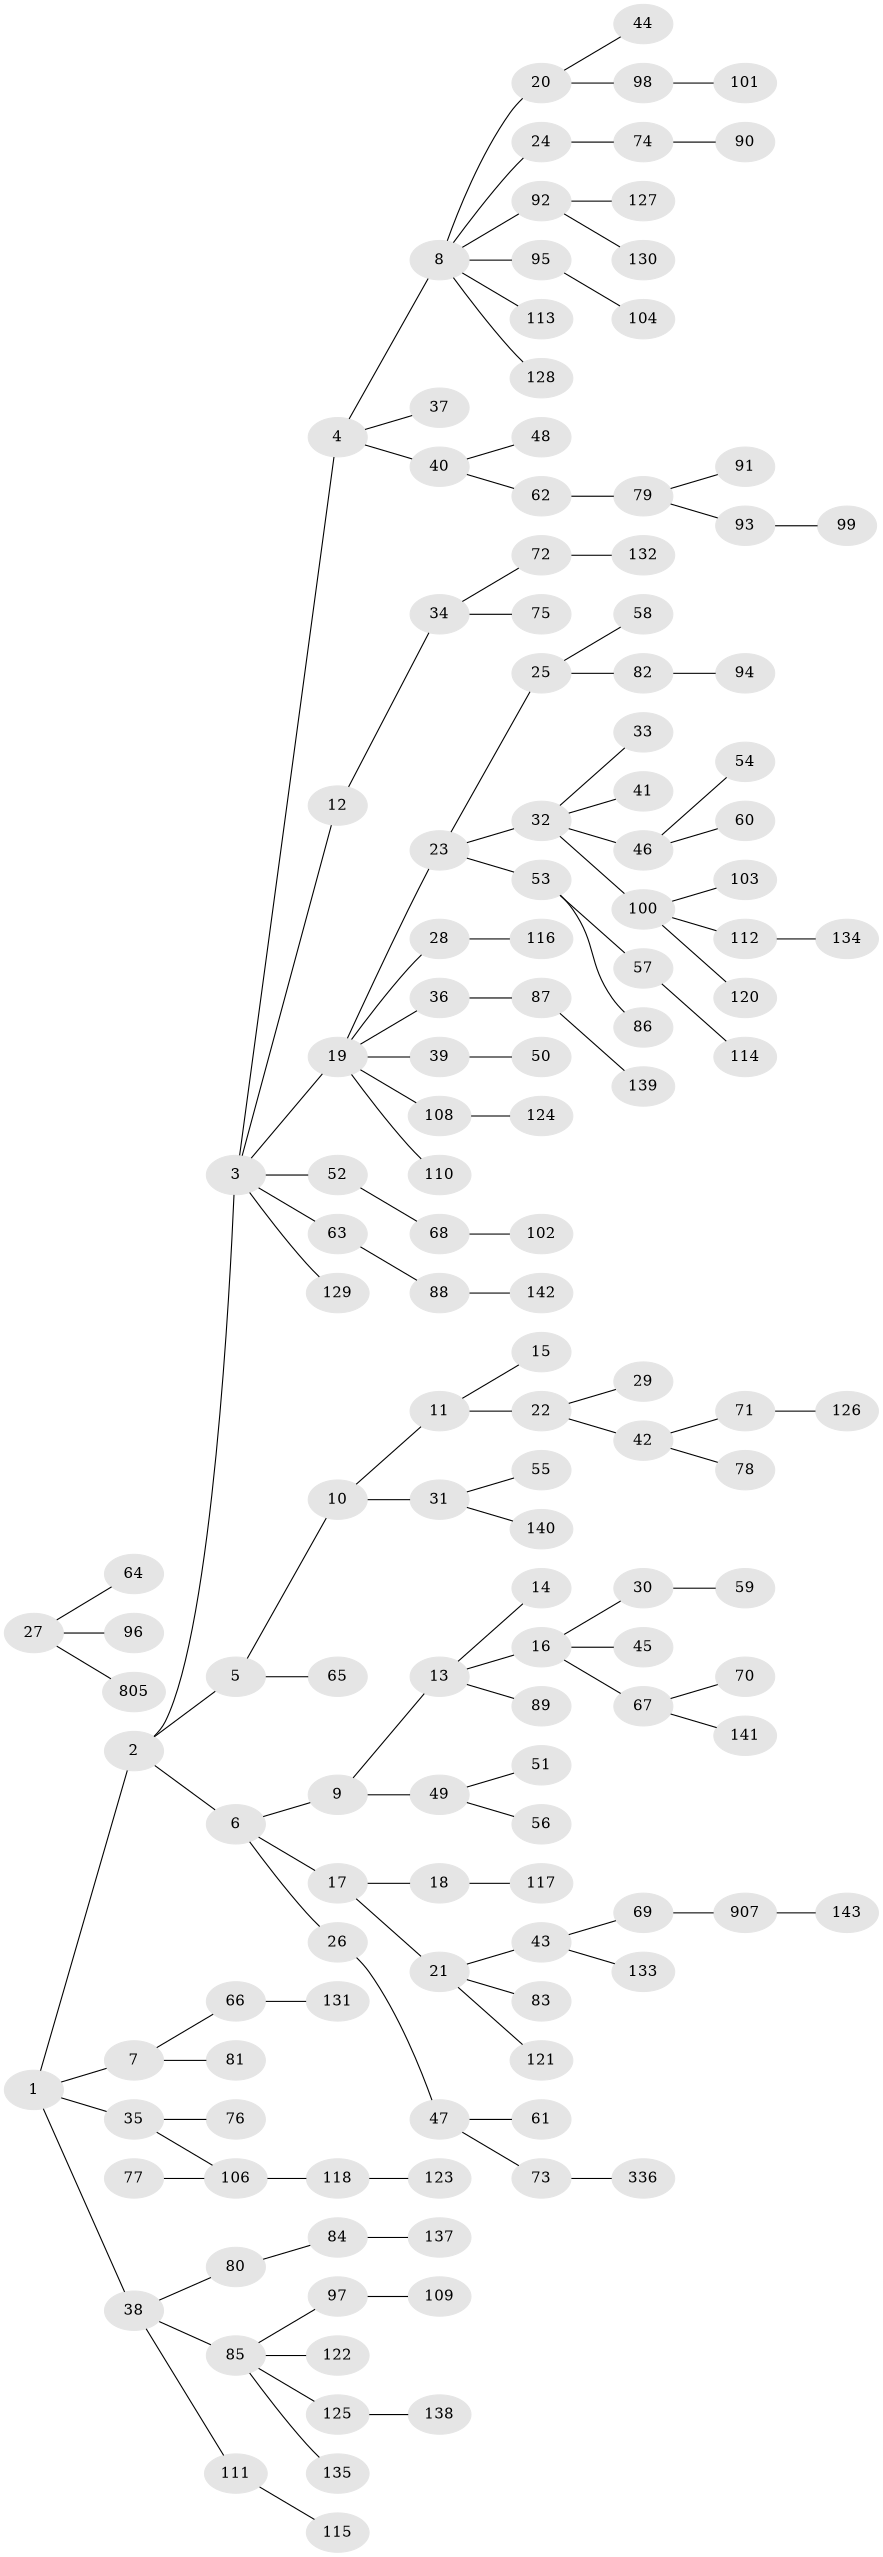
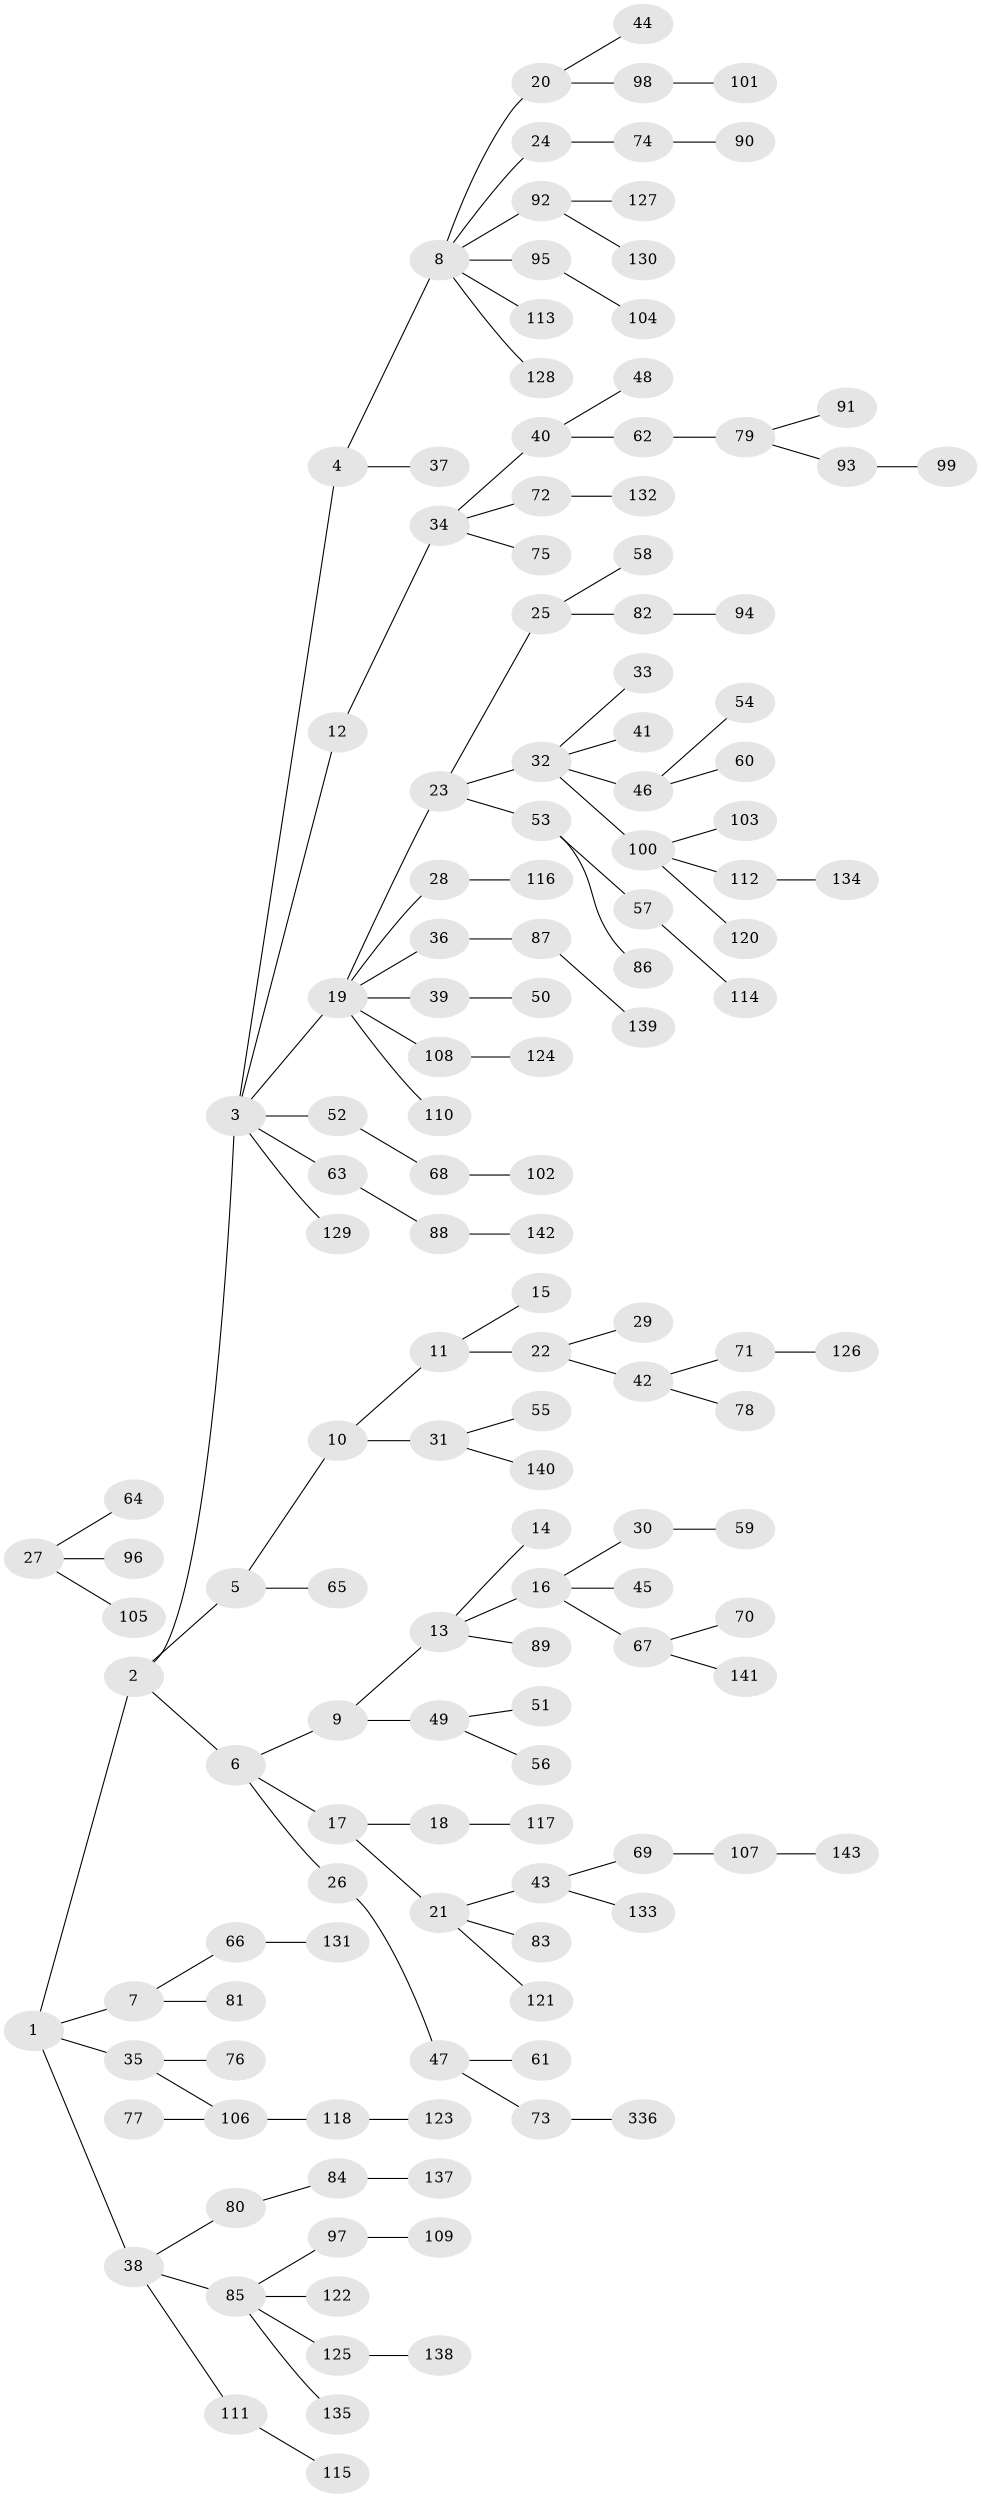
edge "4" -- "40": now "34" -- "40"
node "805": label "805" -> "105"
node "907": label "907" -> "107"
